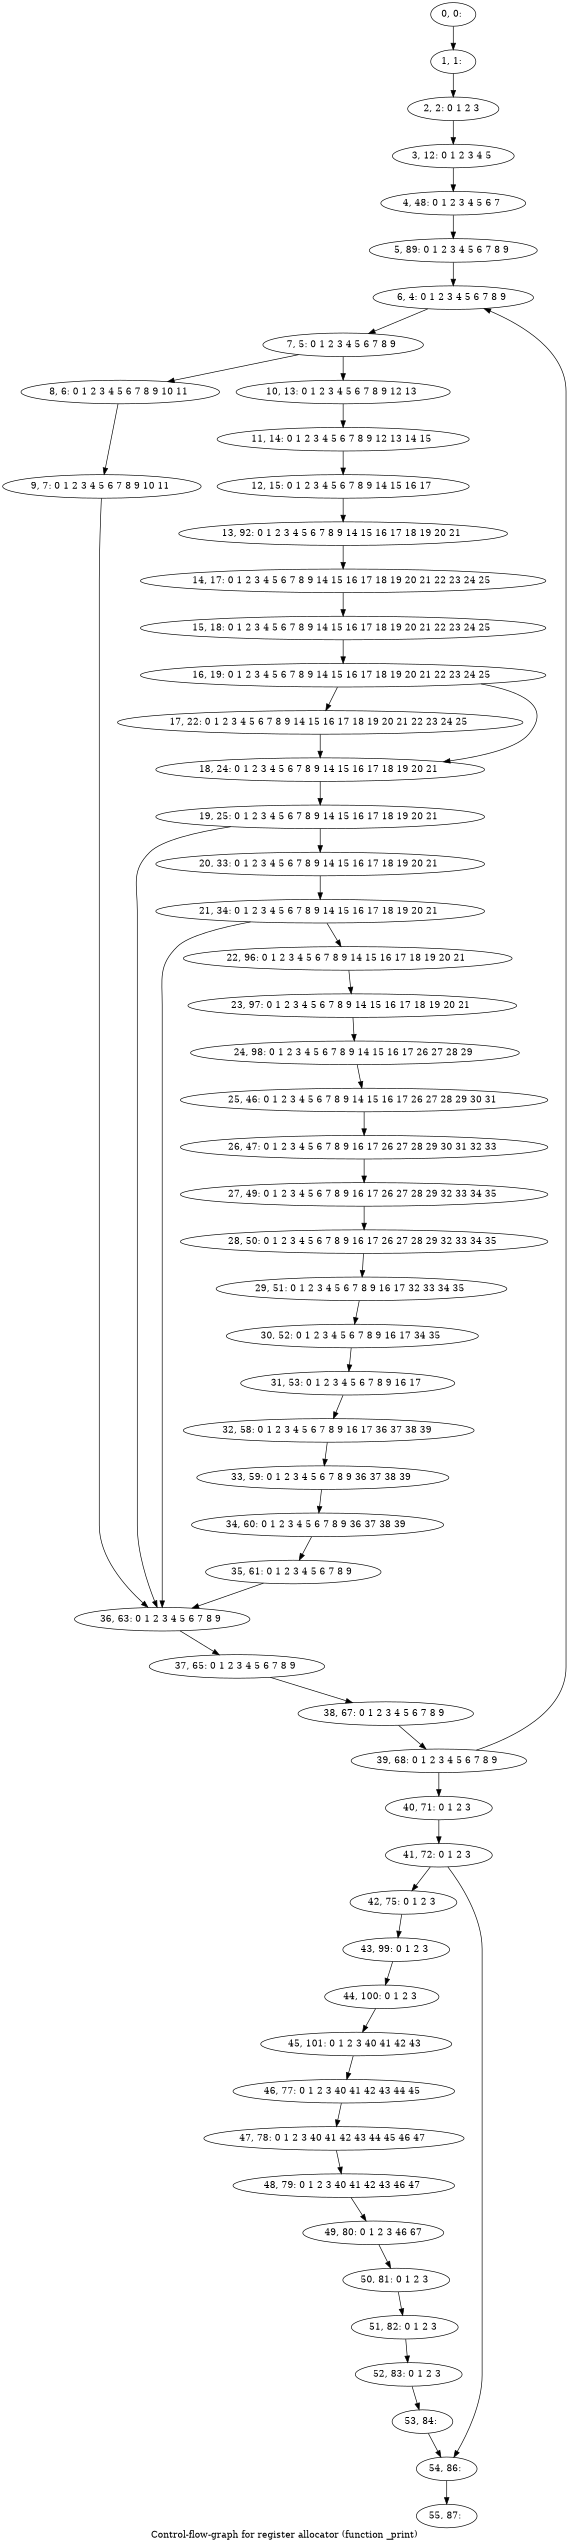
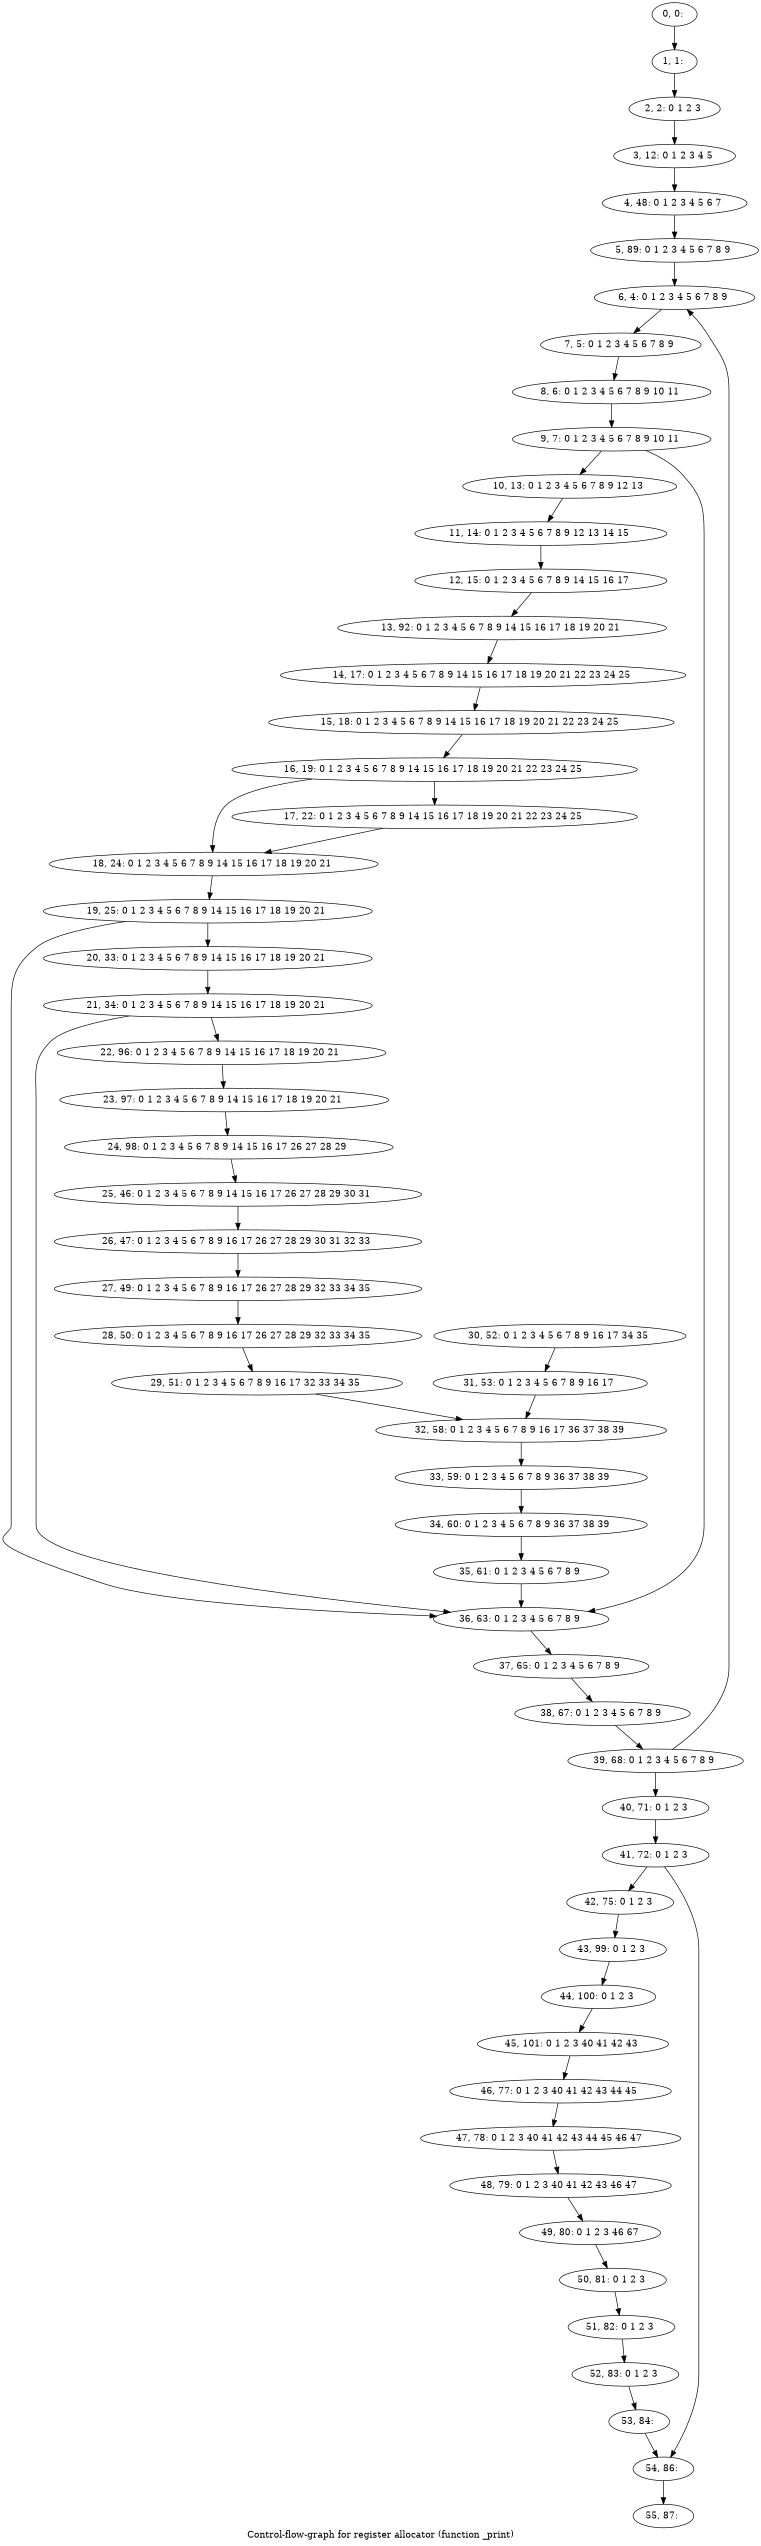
edge "7, 5: 0 1 2 3 4 5 6 7 8 9" -> "10, 13: 0 1 2 3 4 5 6 7 8 9 12 13": now "9, 7: 0 1 2 3 4 5 6 7 8 9 10 11" -> "10, 13: 0 1 2 3 4 5 6 7 8 9 12 13"
edge "29, 51: 0 1 2 3 4 5 6 7 8 9 16 17 32 33 34 35" -> "30, 52: 0 1 2 3 4 5 6 7 8 9 16 17 34 35": now "29, 51: 0 1 2 3 4 5 6 7 8 9 16 17 32 33 34 35" -> "32, 58: 0 1 2 3 4 5 6 7 8 9 16 17 36 37 38 39"
